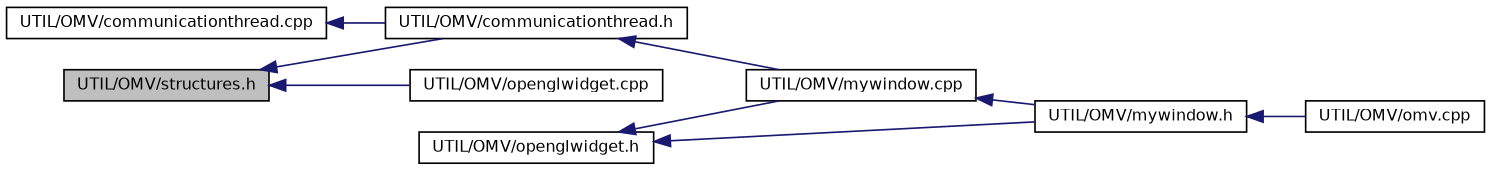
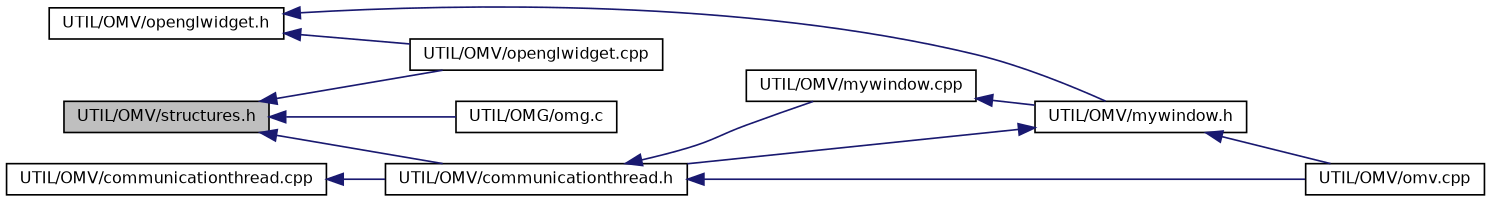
edge "UTIL/OMV/mywindow.cpp" -> "UTIL/OMV/openglwidget.h": now "UTIL/OMV/openglwidget.cpp" -> "UTIL/OMV/openglwidget.h"
node "UTIL/OMG/omg.c": added
edge "UTIL/OMV/communicationthread.h" -> "UTIL/OMV/mywindow.h": added
edge "UTIL/OMV/omv.cpp" -> "UTIL/OMV/communicationthread.h": added
